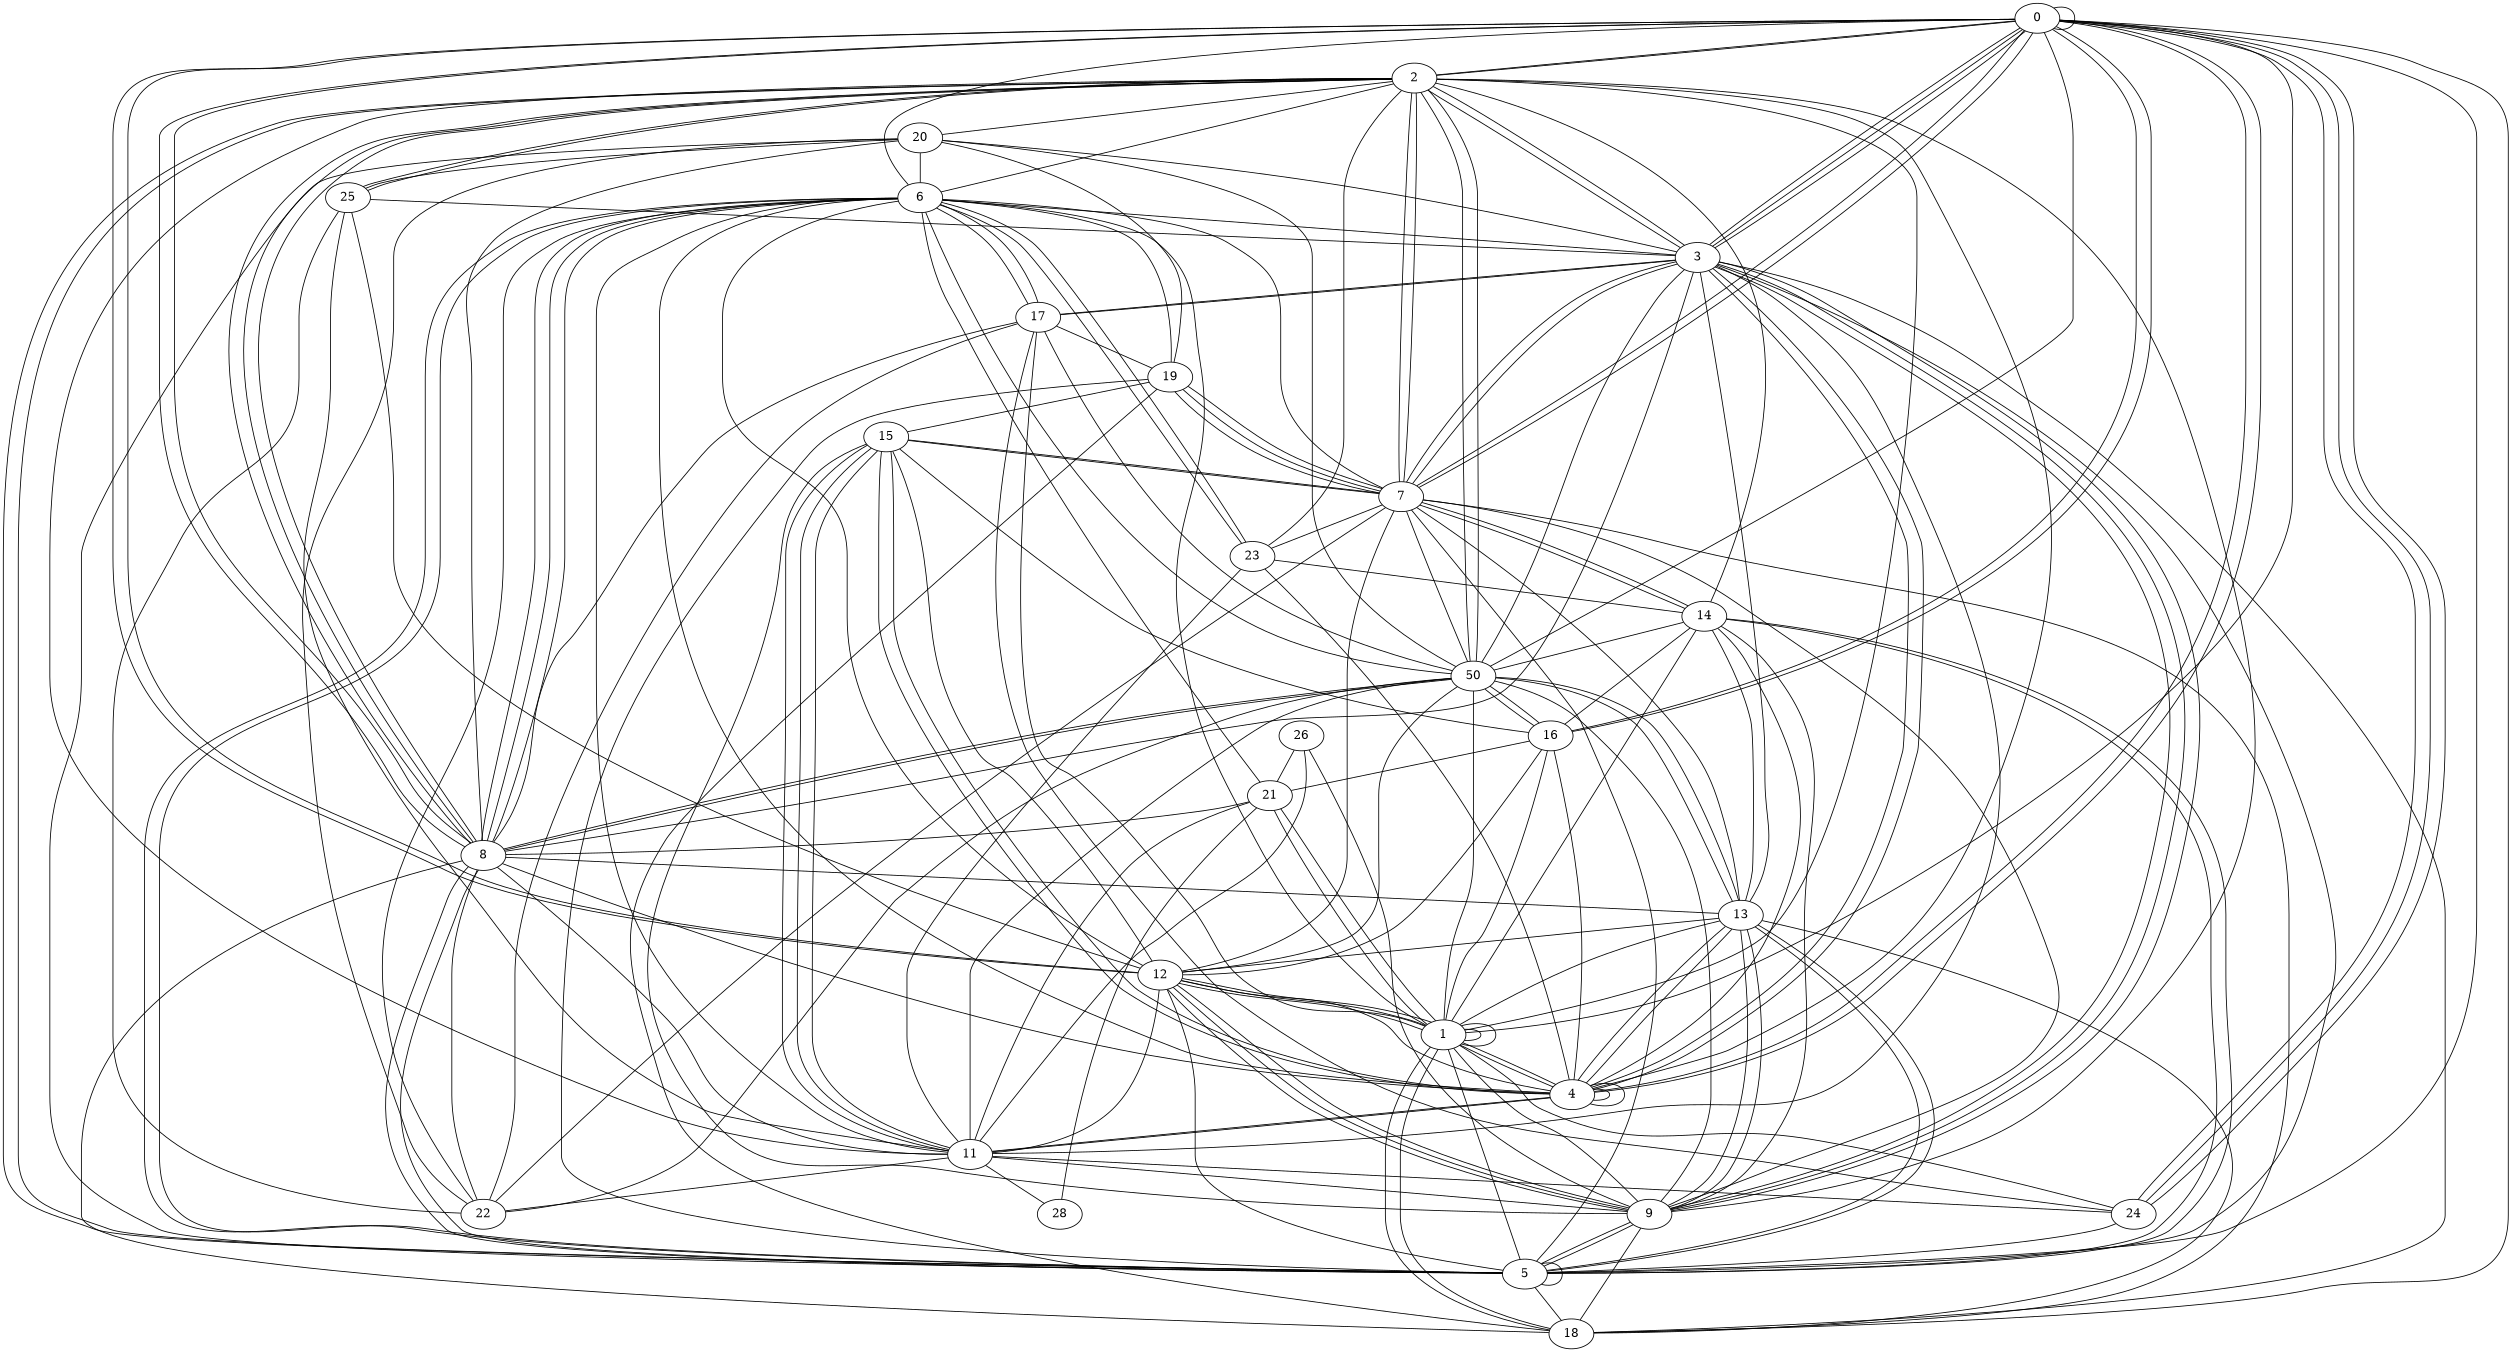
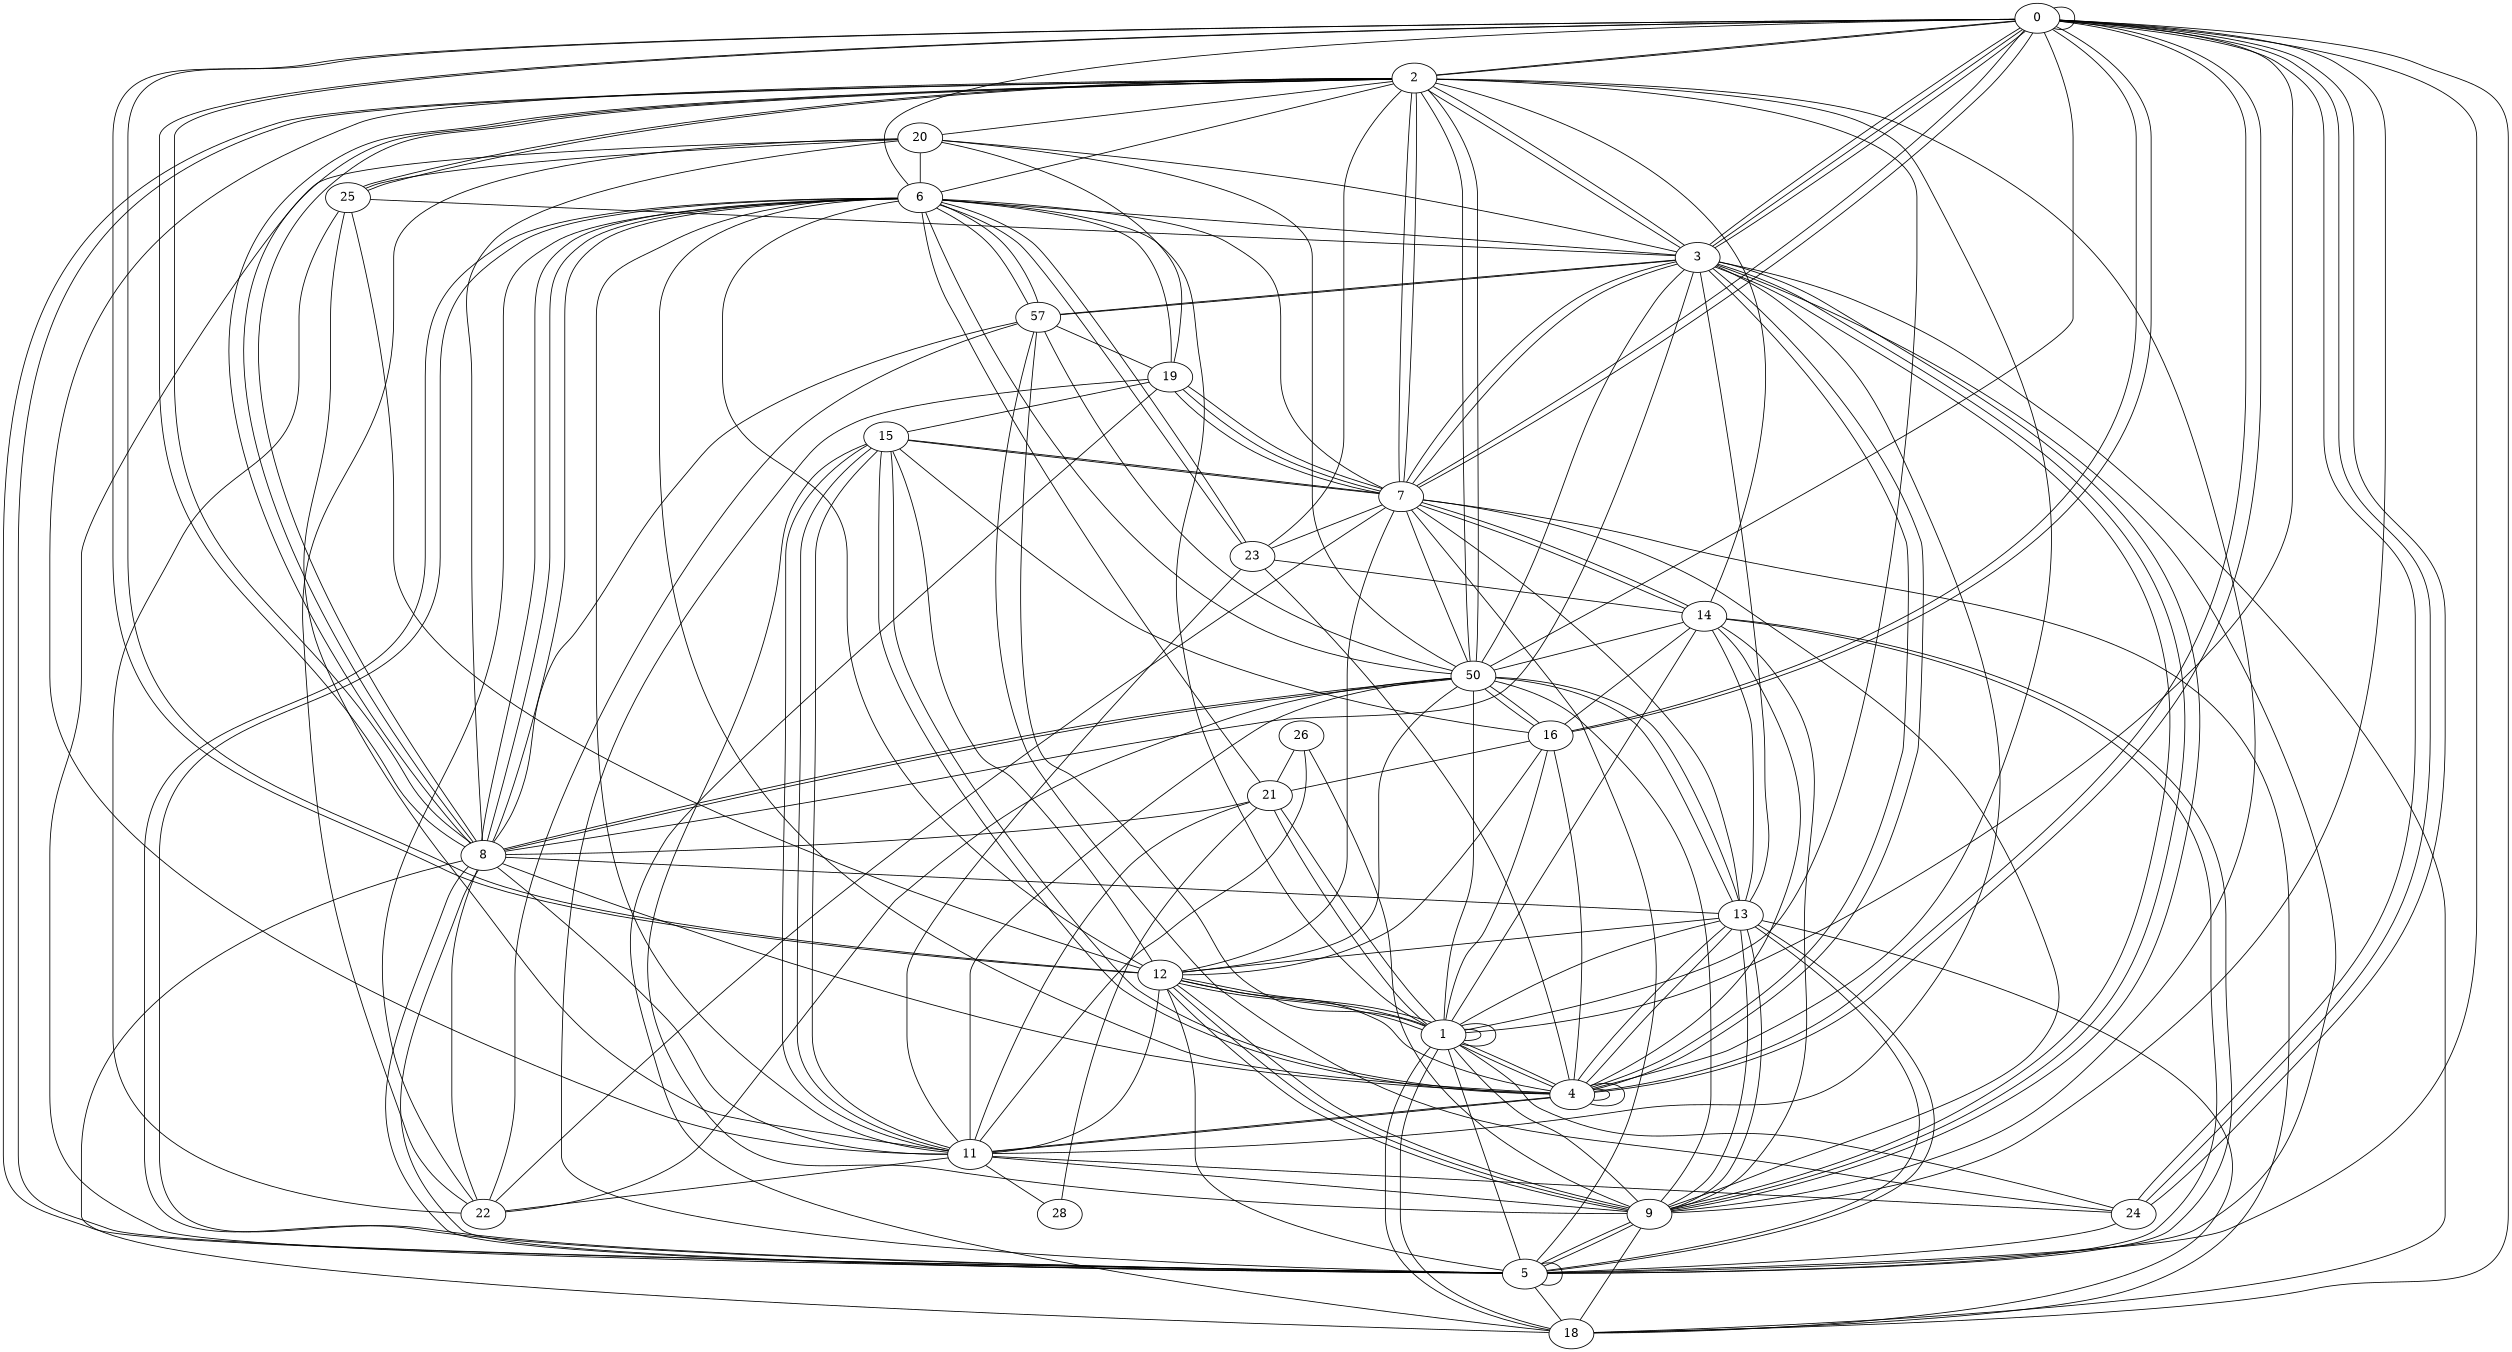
node "17": label "17" -> "57"
edge "0" -- "9": added
